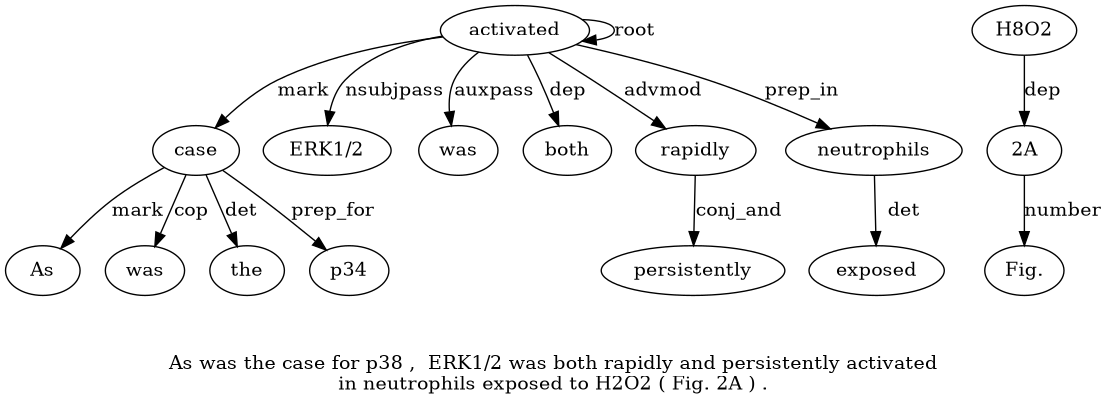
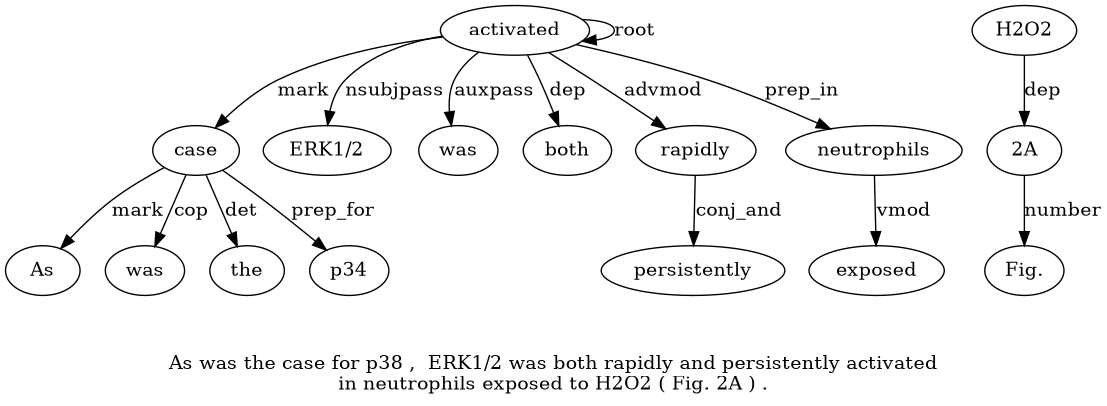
node "H8O2": label "H8O2" -> "H2O2"
edge "neutrophils" -> "exposed": label "det" -> "vmod"
